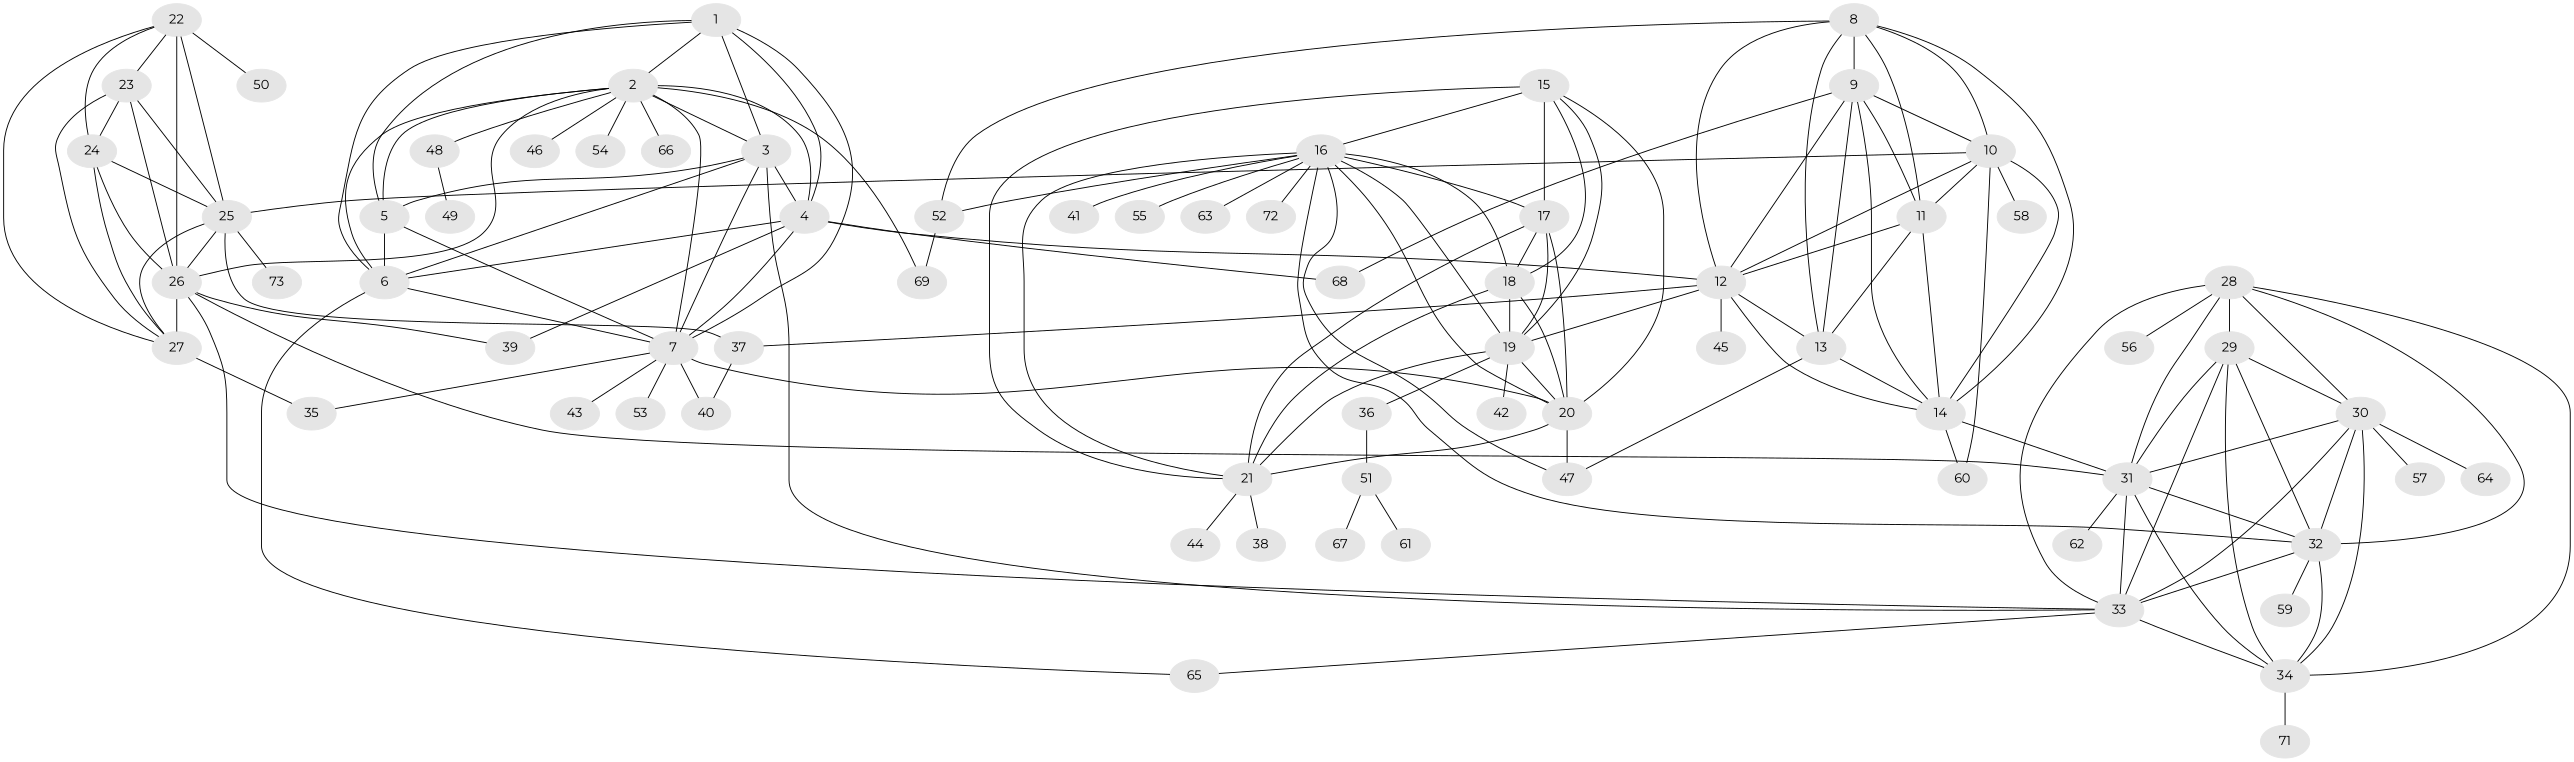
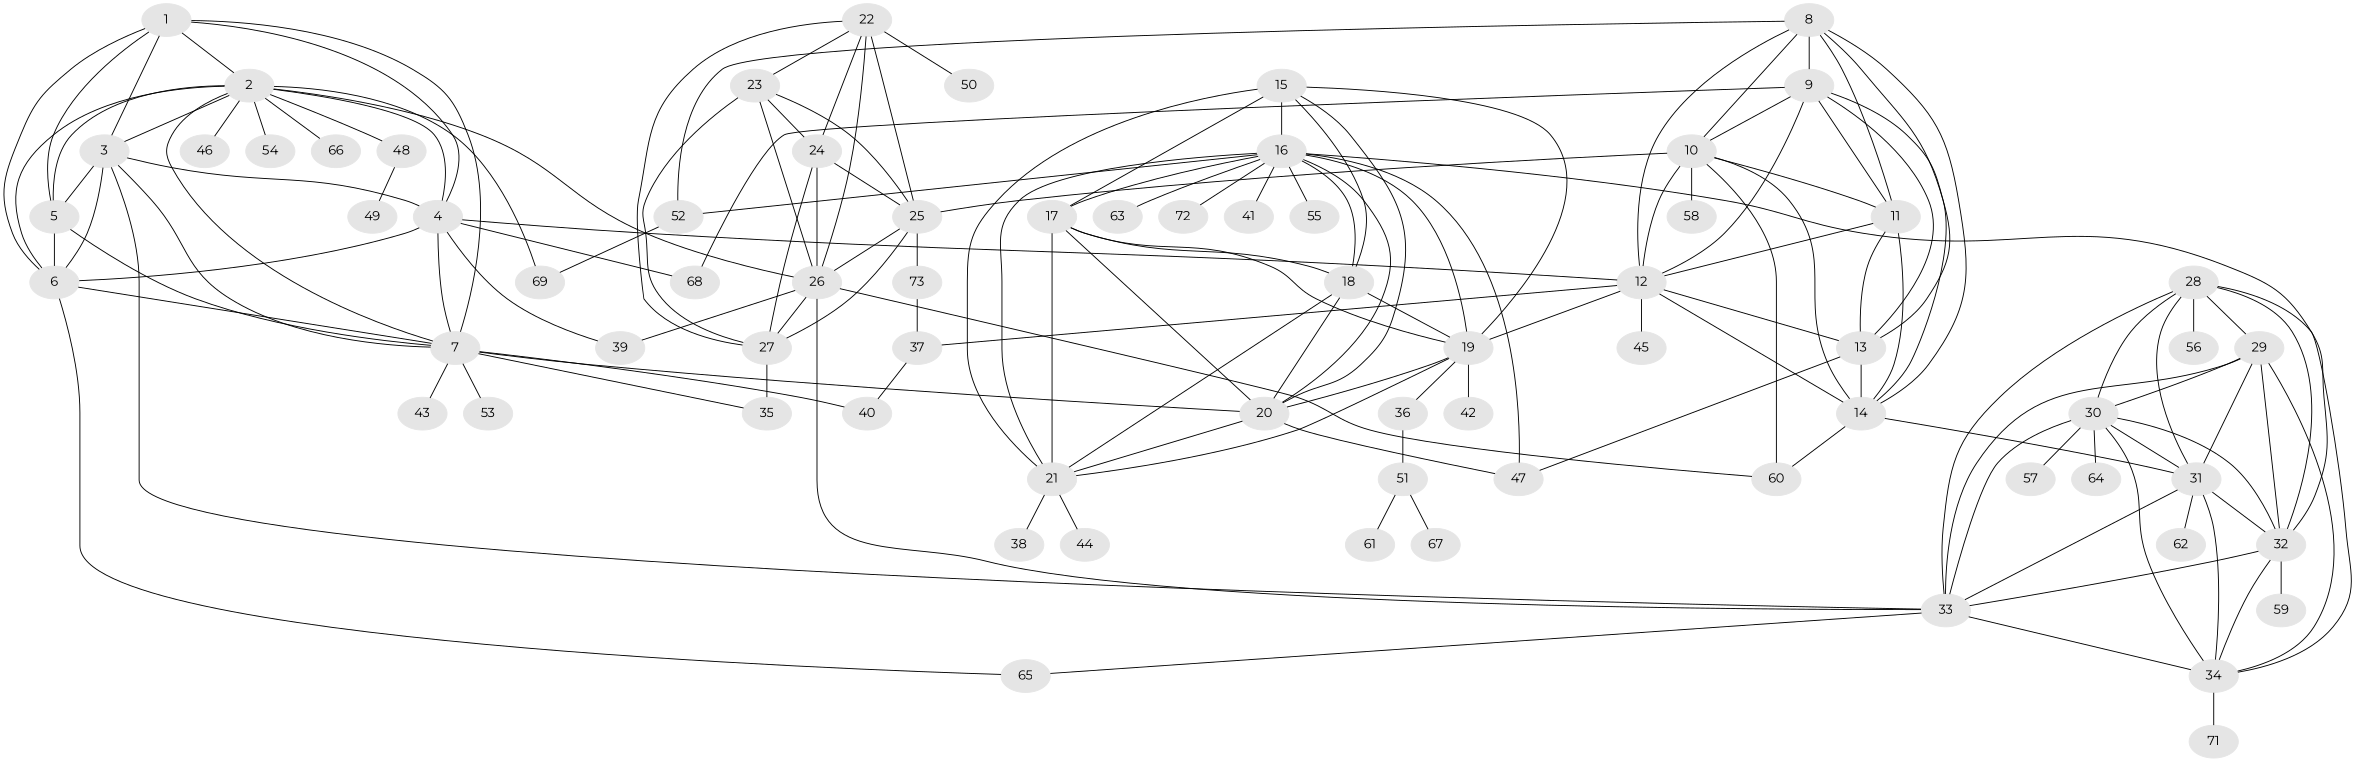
edge "25" -- "37": now "73" -- "37"
edge "26" -- "31": now "26" -- "60"
